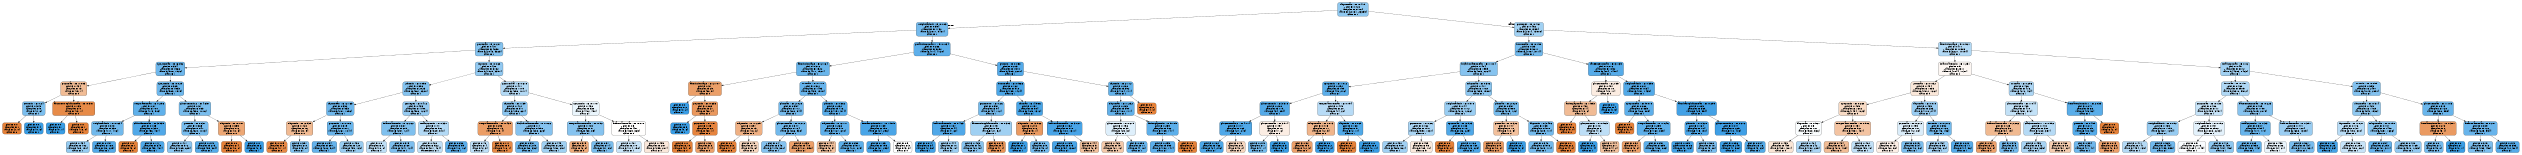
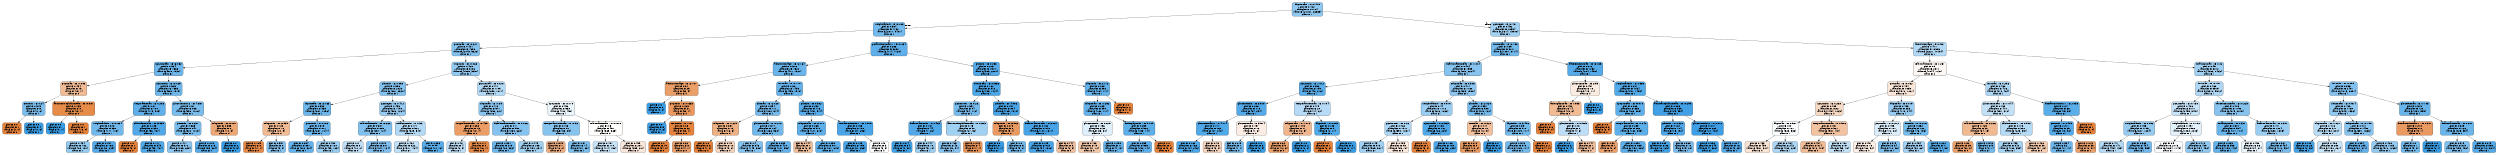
node "gini = 0.0 samples = 4 value = [10, 0] class = 0": removed
node "gini = 0.482 samples = 522 value = [317, 464] baseexcess = 1": label "gini = 0.482 samples = 522 value = [317, 464] baseexcess = 1" -> "gini = 0.482 samples = 522 value = [317, 464] class = 1"
node "gini = 0.236 samples = 59 value = [12, 76] class = 1": label "gini = 0.236 samples = 59 value = [12, 76] class = 1" -> "gini = 0.236 inr = 59 value = [12, 76] class = 1"
node "gini = 0.293 samples = 418 value = [121, 558] class = 1": fillcolor #eca06a -> #64b2eb
node "gini = 0.405 samples = 46 value = [20, 51] age = 1": label "gini = 0.405 samples = 46 value = [20, 51] age = 1" -> "gini = 0.405 samples = 46 value = [20, 51] class = 1"
